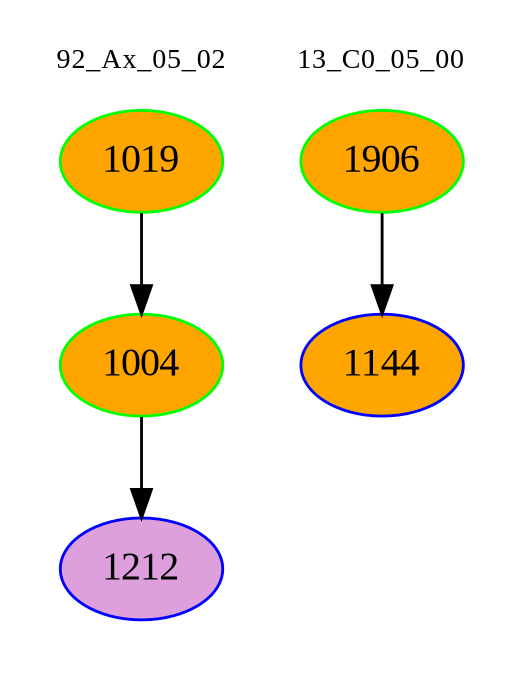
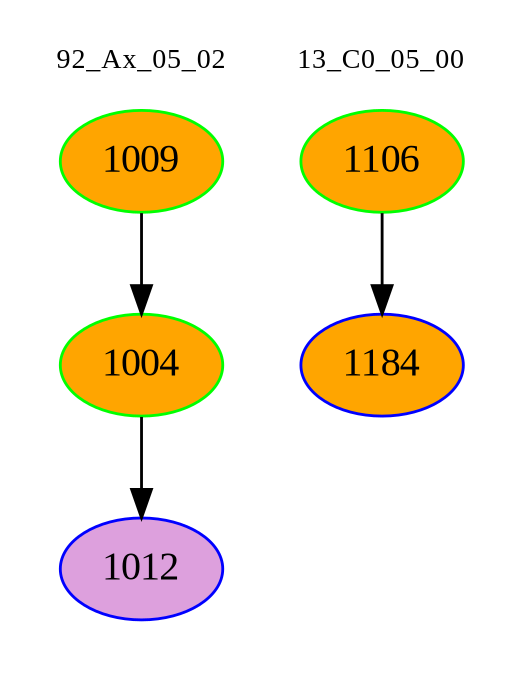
node "1019": label "1019" -> "1009"
node "1906": label "1906" -> "1106"
node "1144": label "1144" -> "1184"
node "1212": label "1212" -> "1012"
